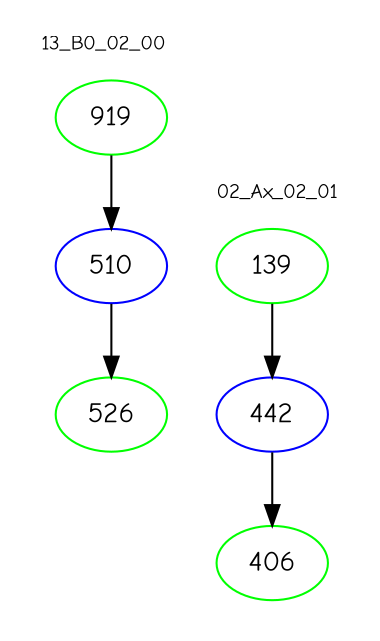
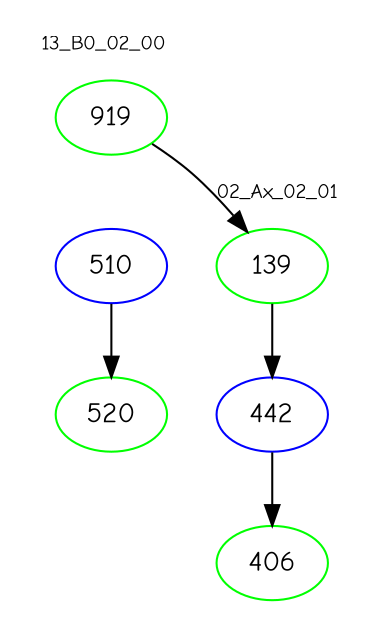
edge "919" -> "510": now "919" -> "139"
node "526": label "526" -> "520"
